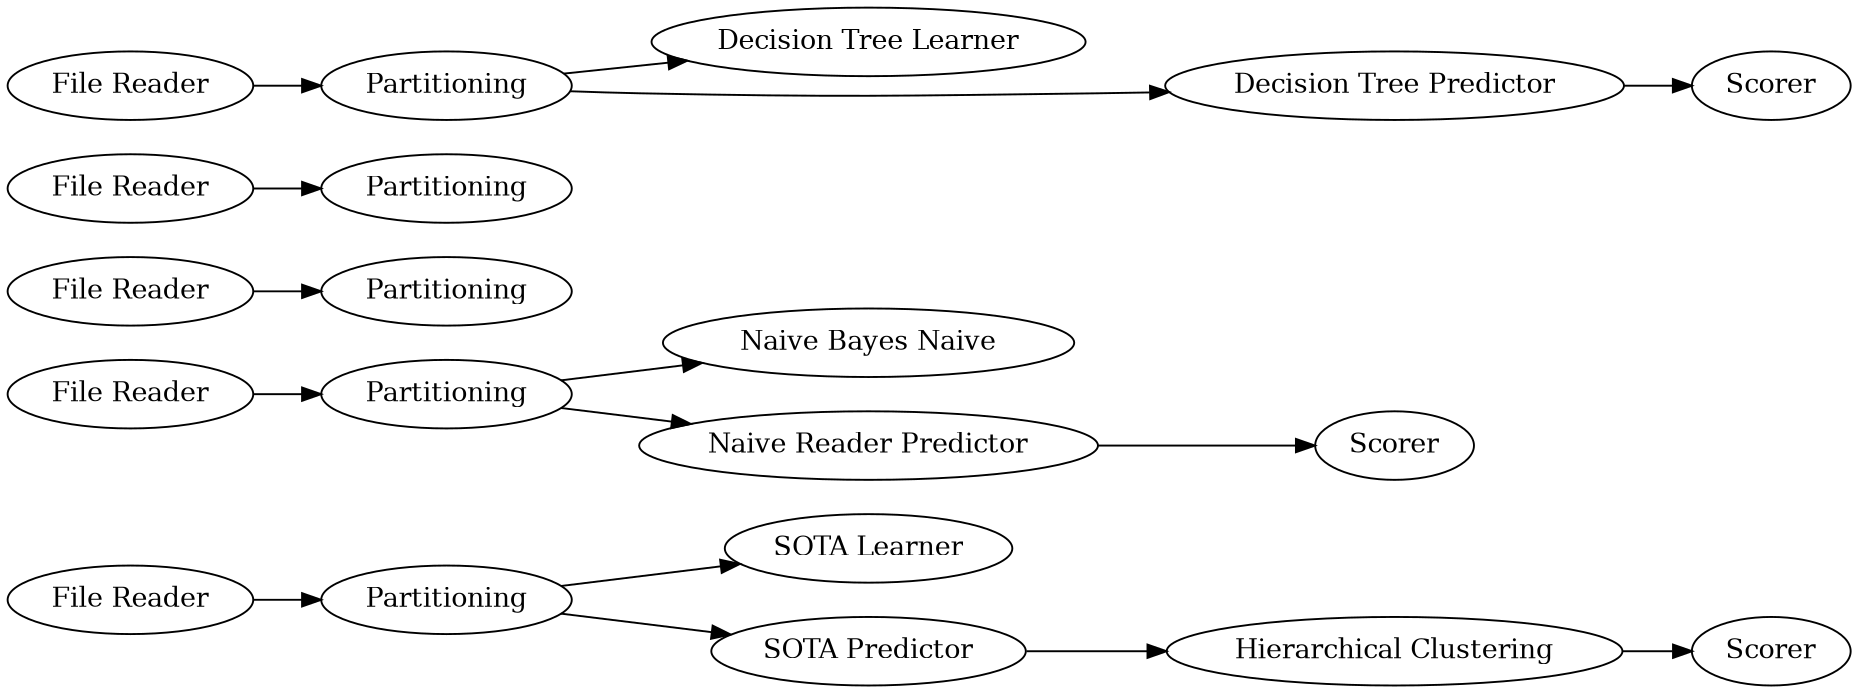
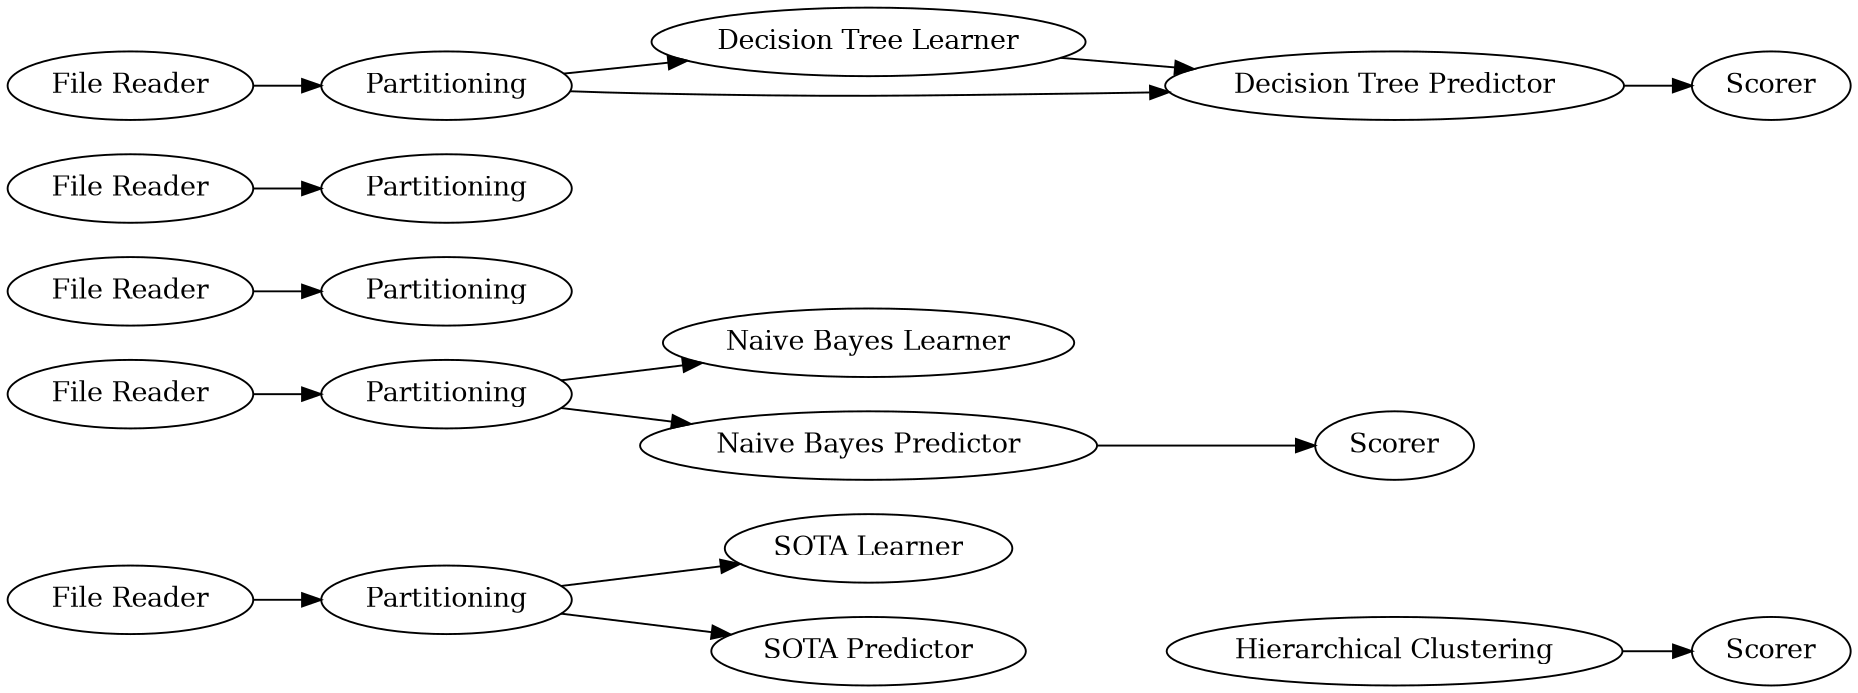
edge "Decision Tree Learner" -> "Decision Tree Predictor": added
node "Naive Bayes Naive": label "Naive Bayes Naive" -> "Naive Bayes Learner"
node "Naive Reader Predictor": label "Naive Reader Predictor" -> "Naive Bayes Predictor"
edge "SOTA Predictor" -> "Hierarchical Clustering": removed
